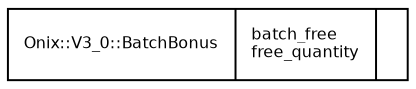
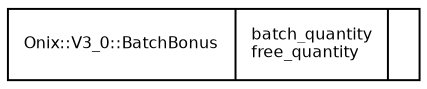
node "Onix::V3_0::BatchBonus": text "batch_free" -> "batch_quantity"
